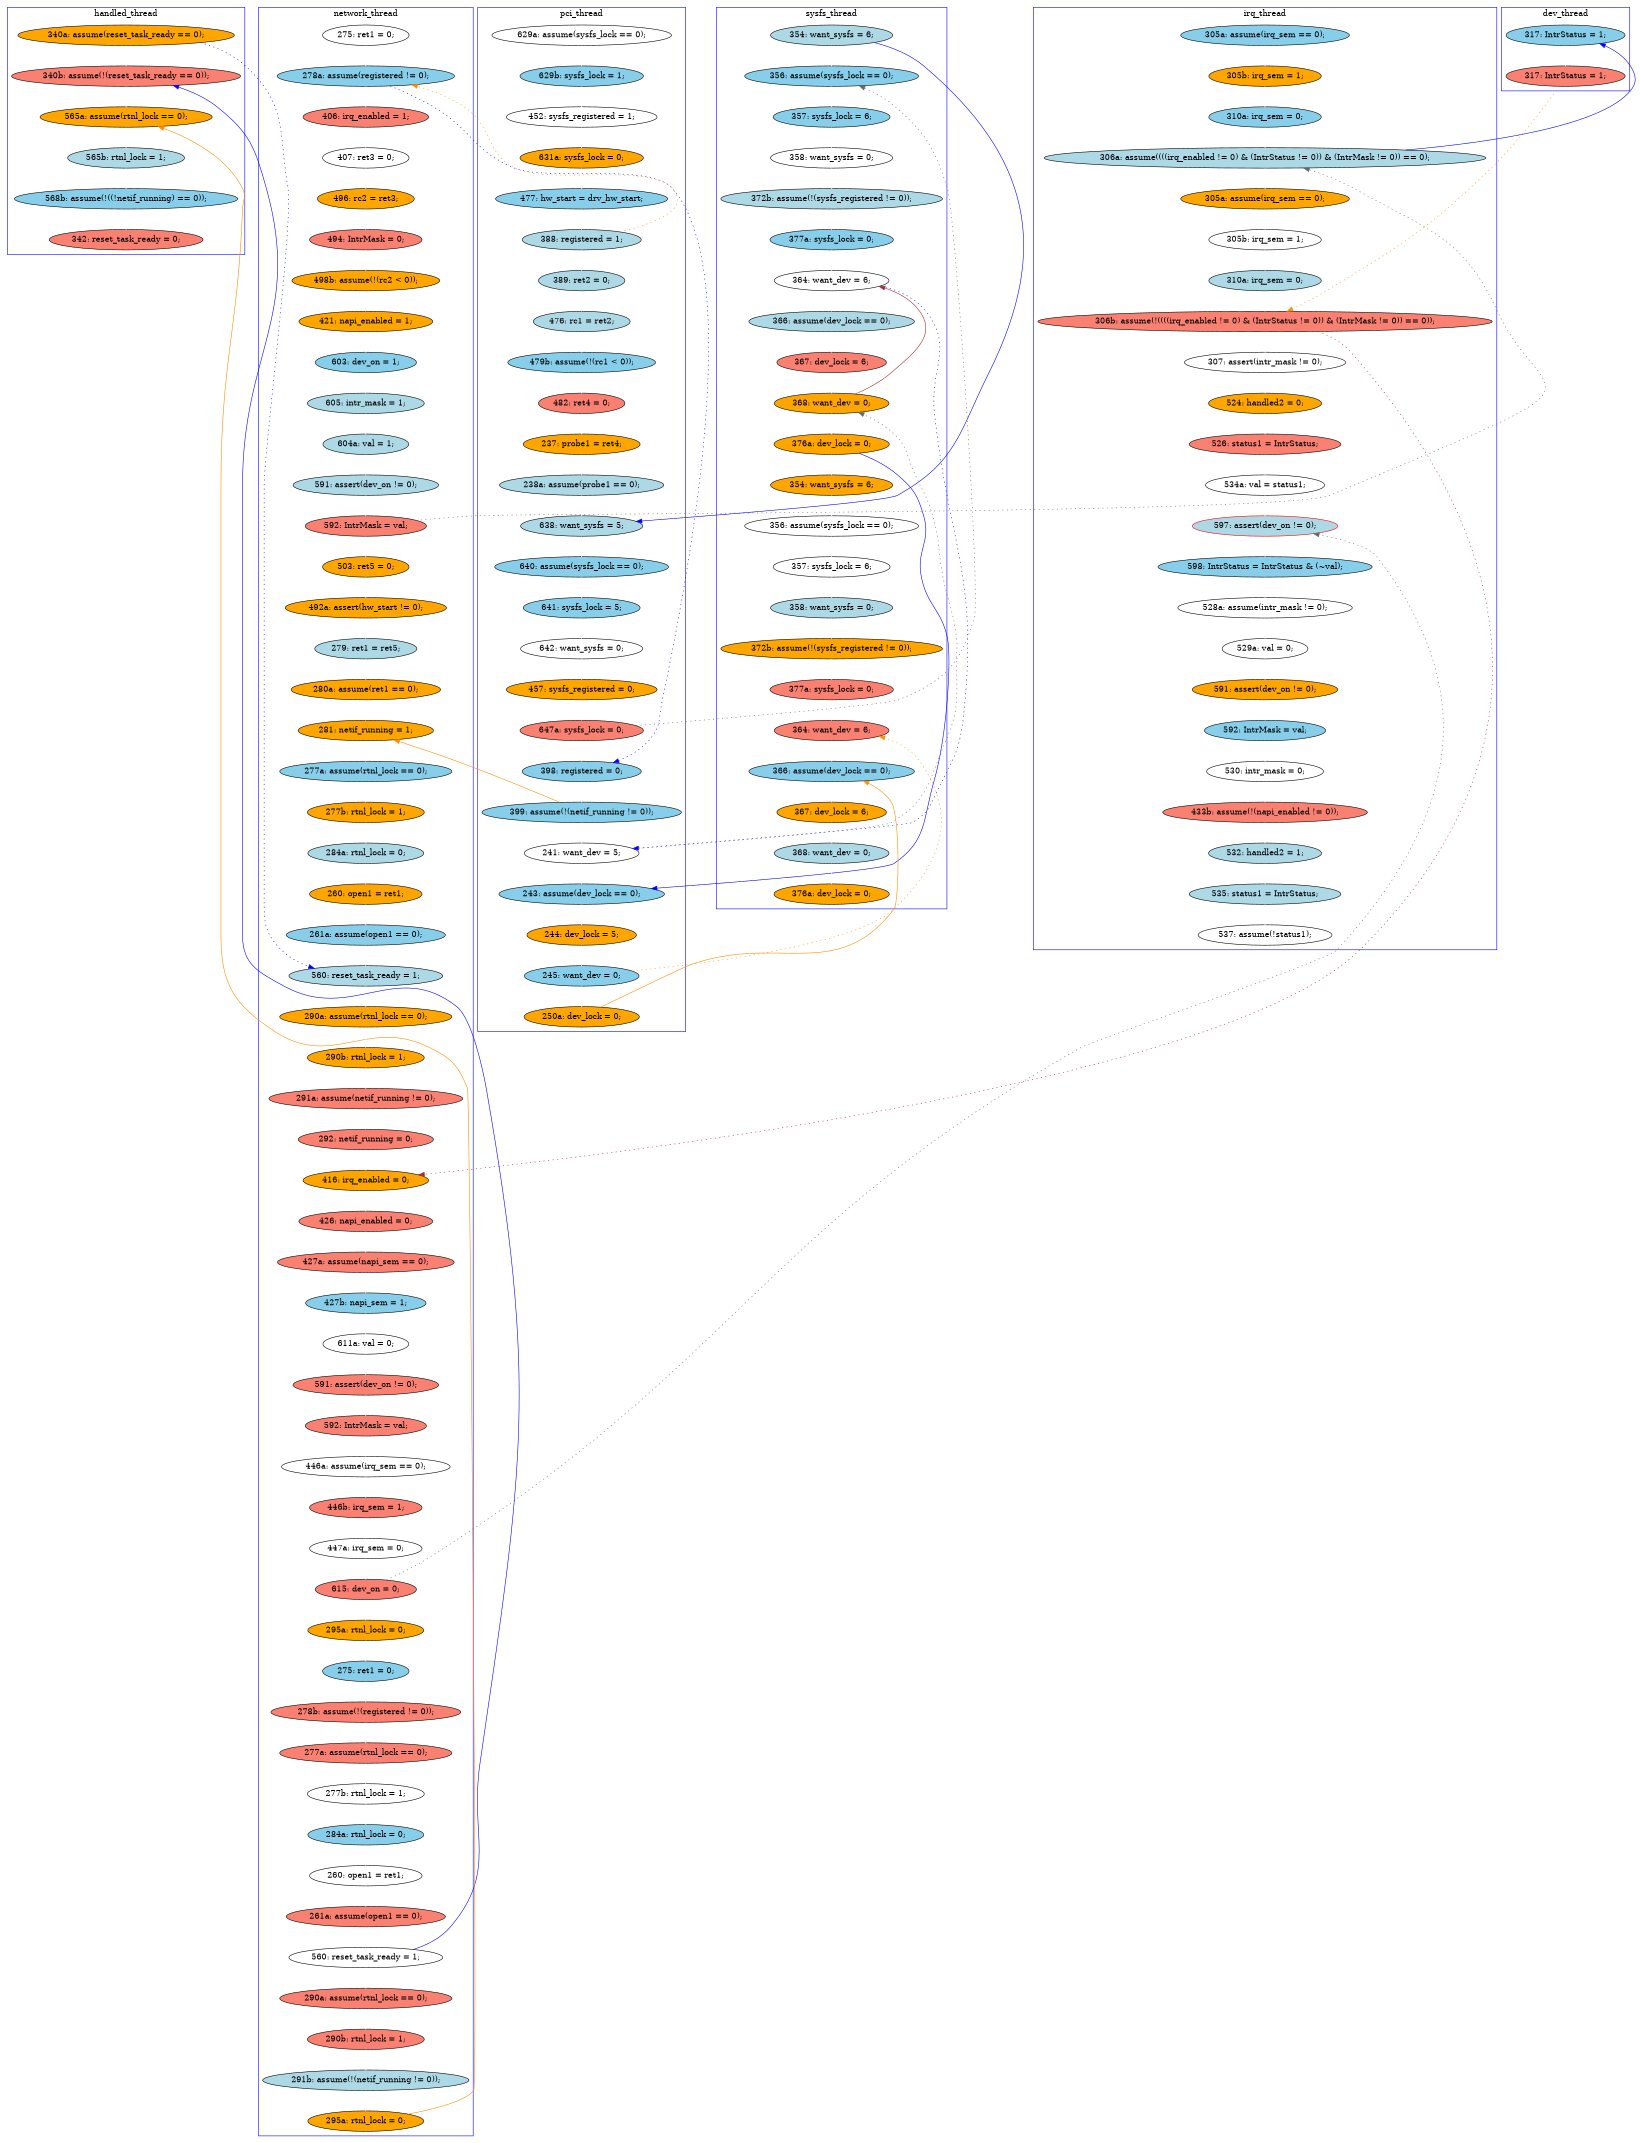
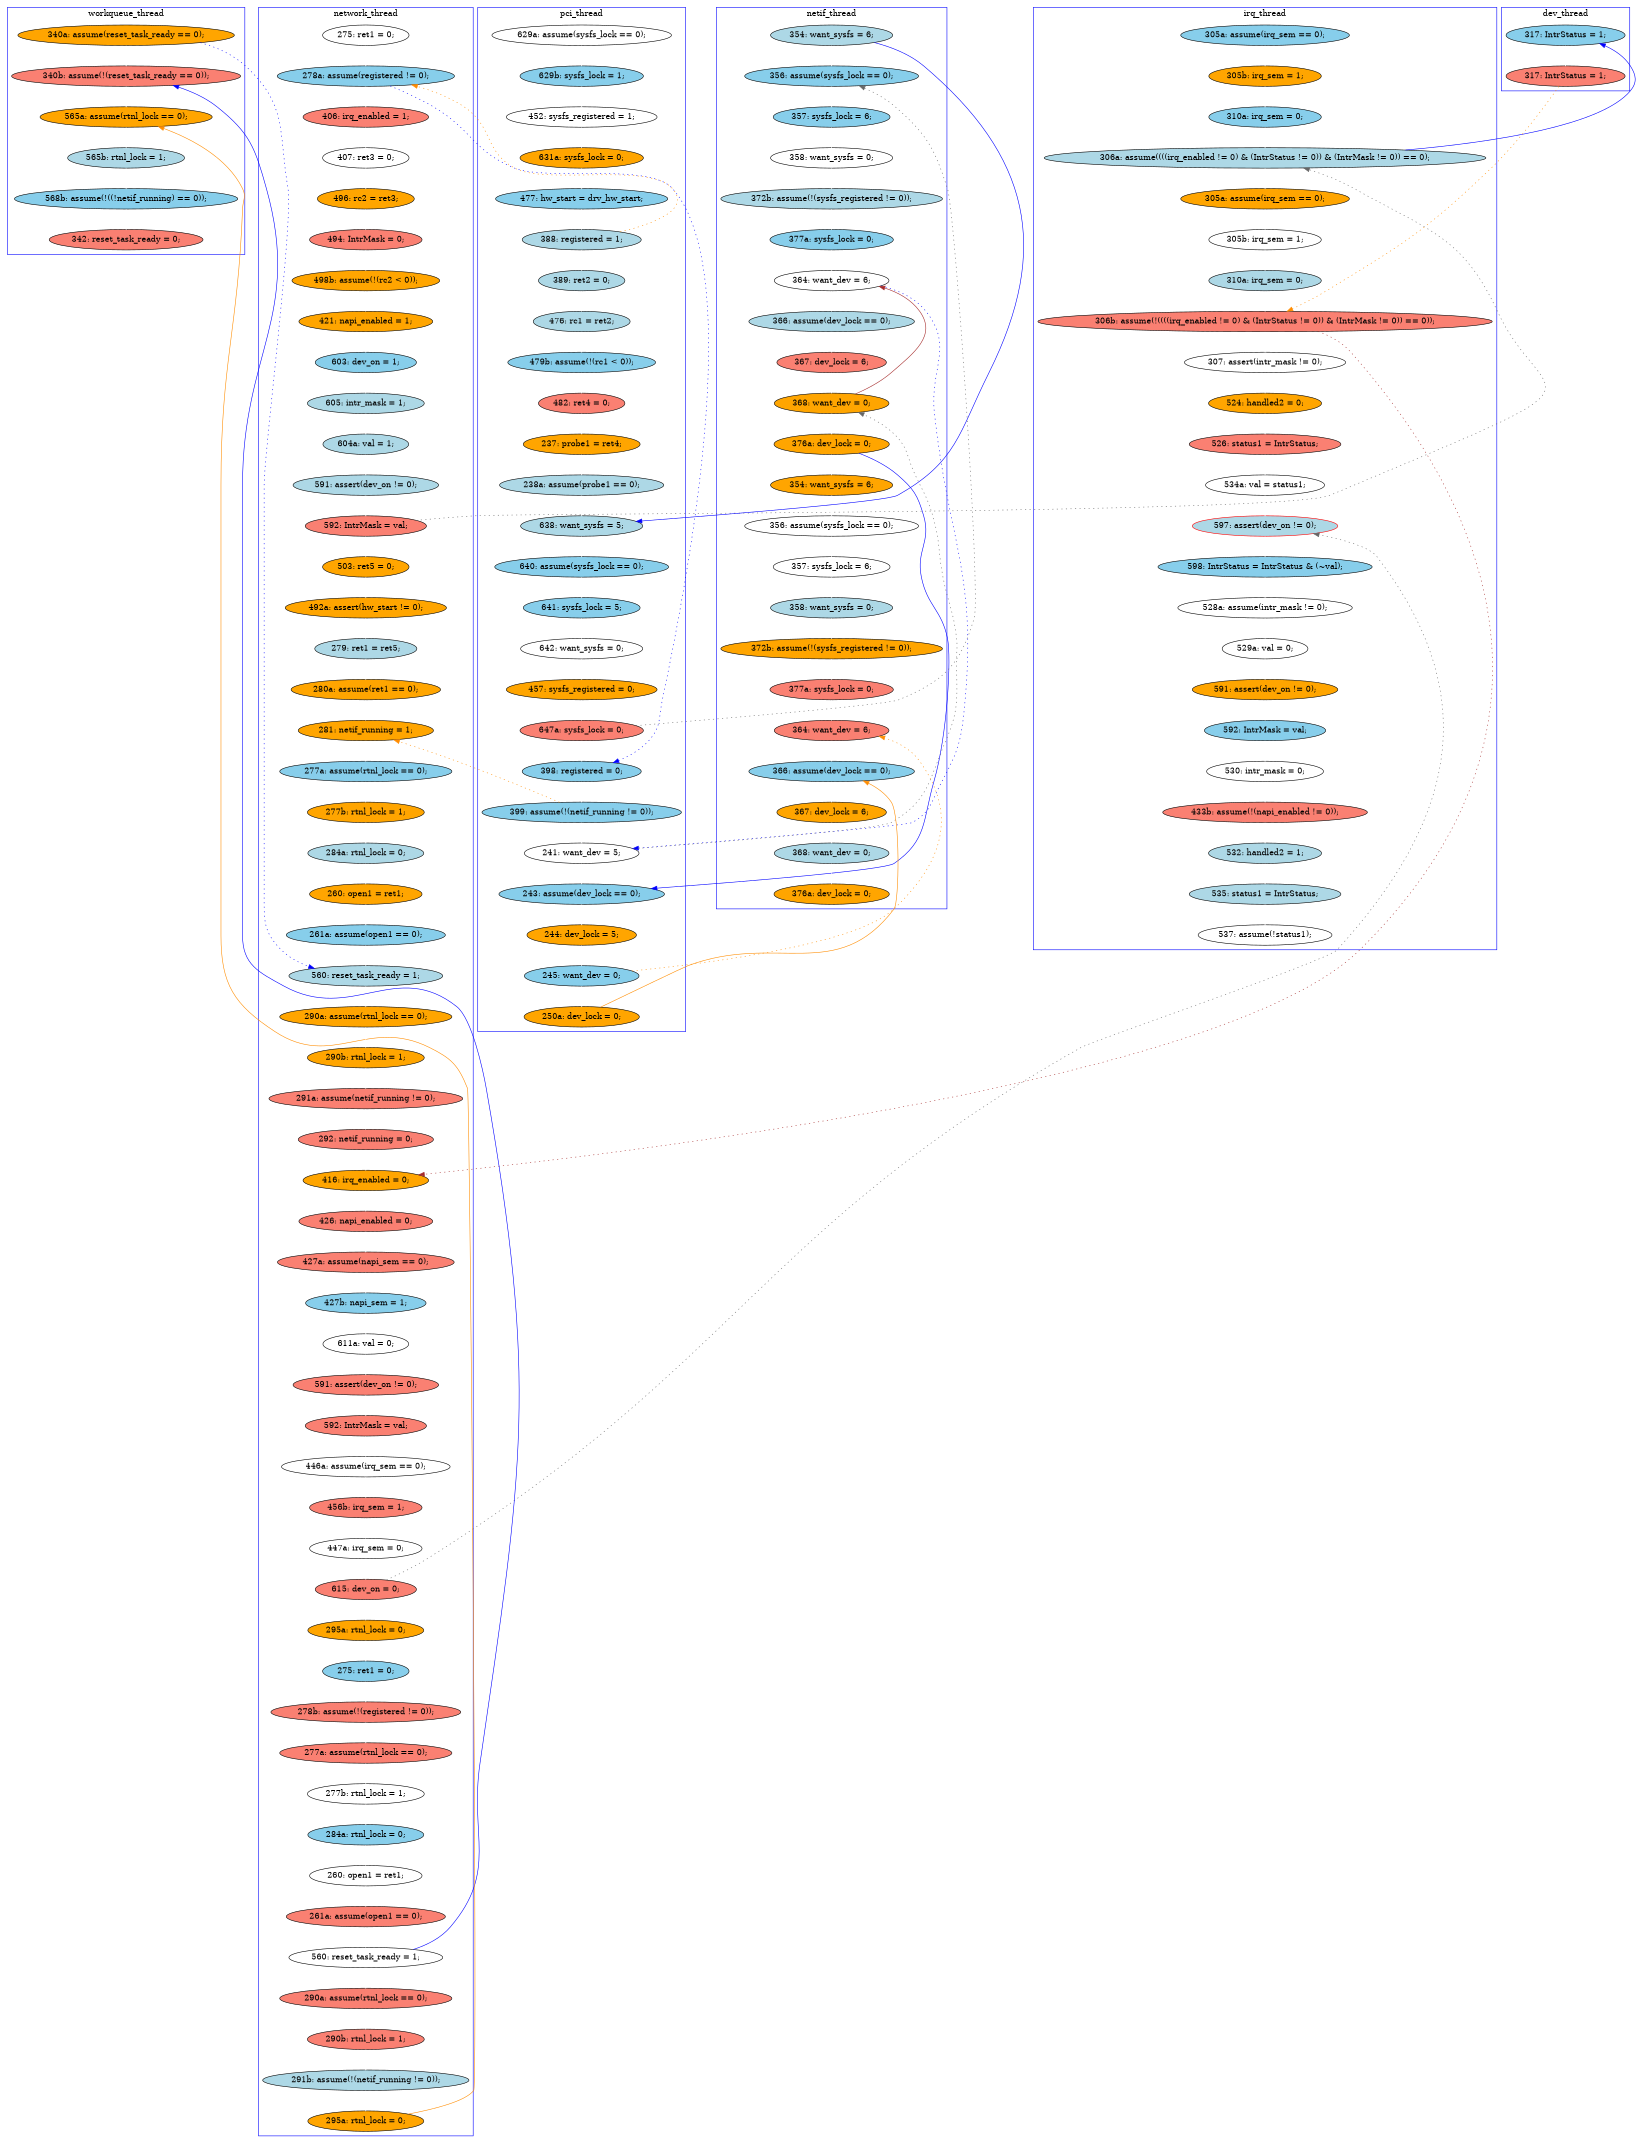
cluster "handled_thread": label "handled_thread" -> "workqueue_thread"
cluster "sysfs_thread": label "sysfs_thread" -> "netif_thread"
edge "399: assume(!(netif_running != 0));" -> "281: netif_running = 1;": style solid -> dotted
node "446b: irq_sem = 1;": label "446b: irq_sem = 1;" -> "456b: irq_sem = 1;"
